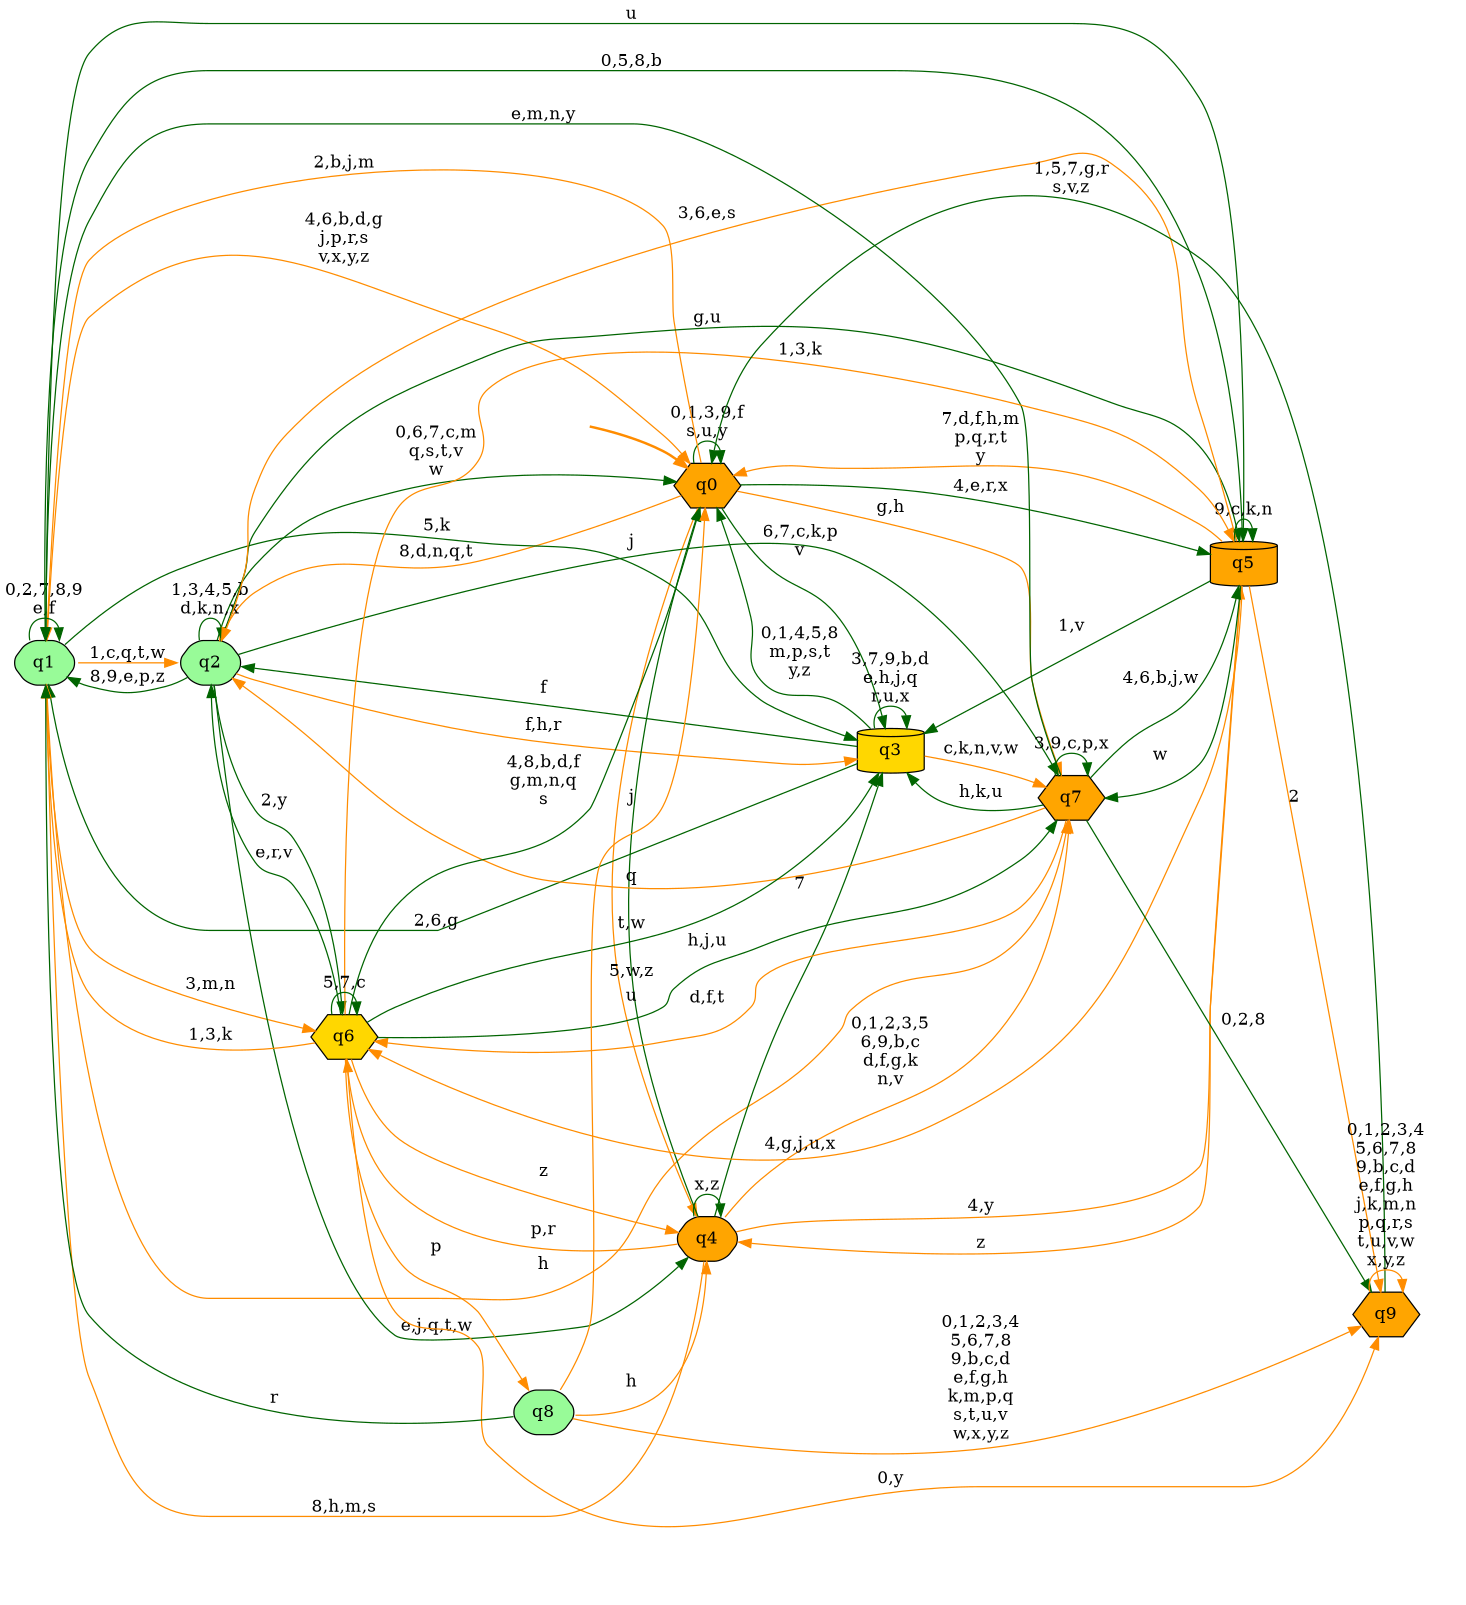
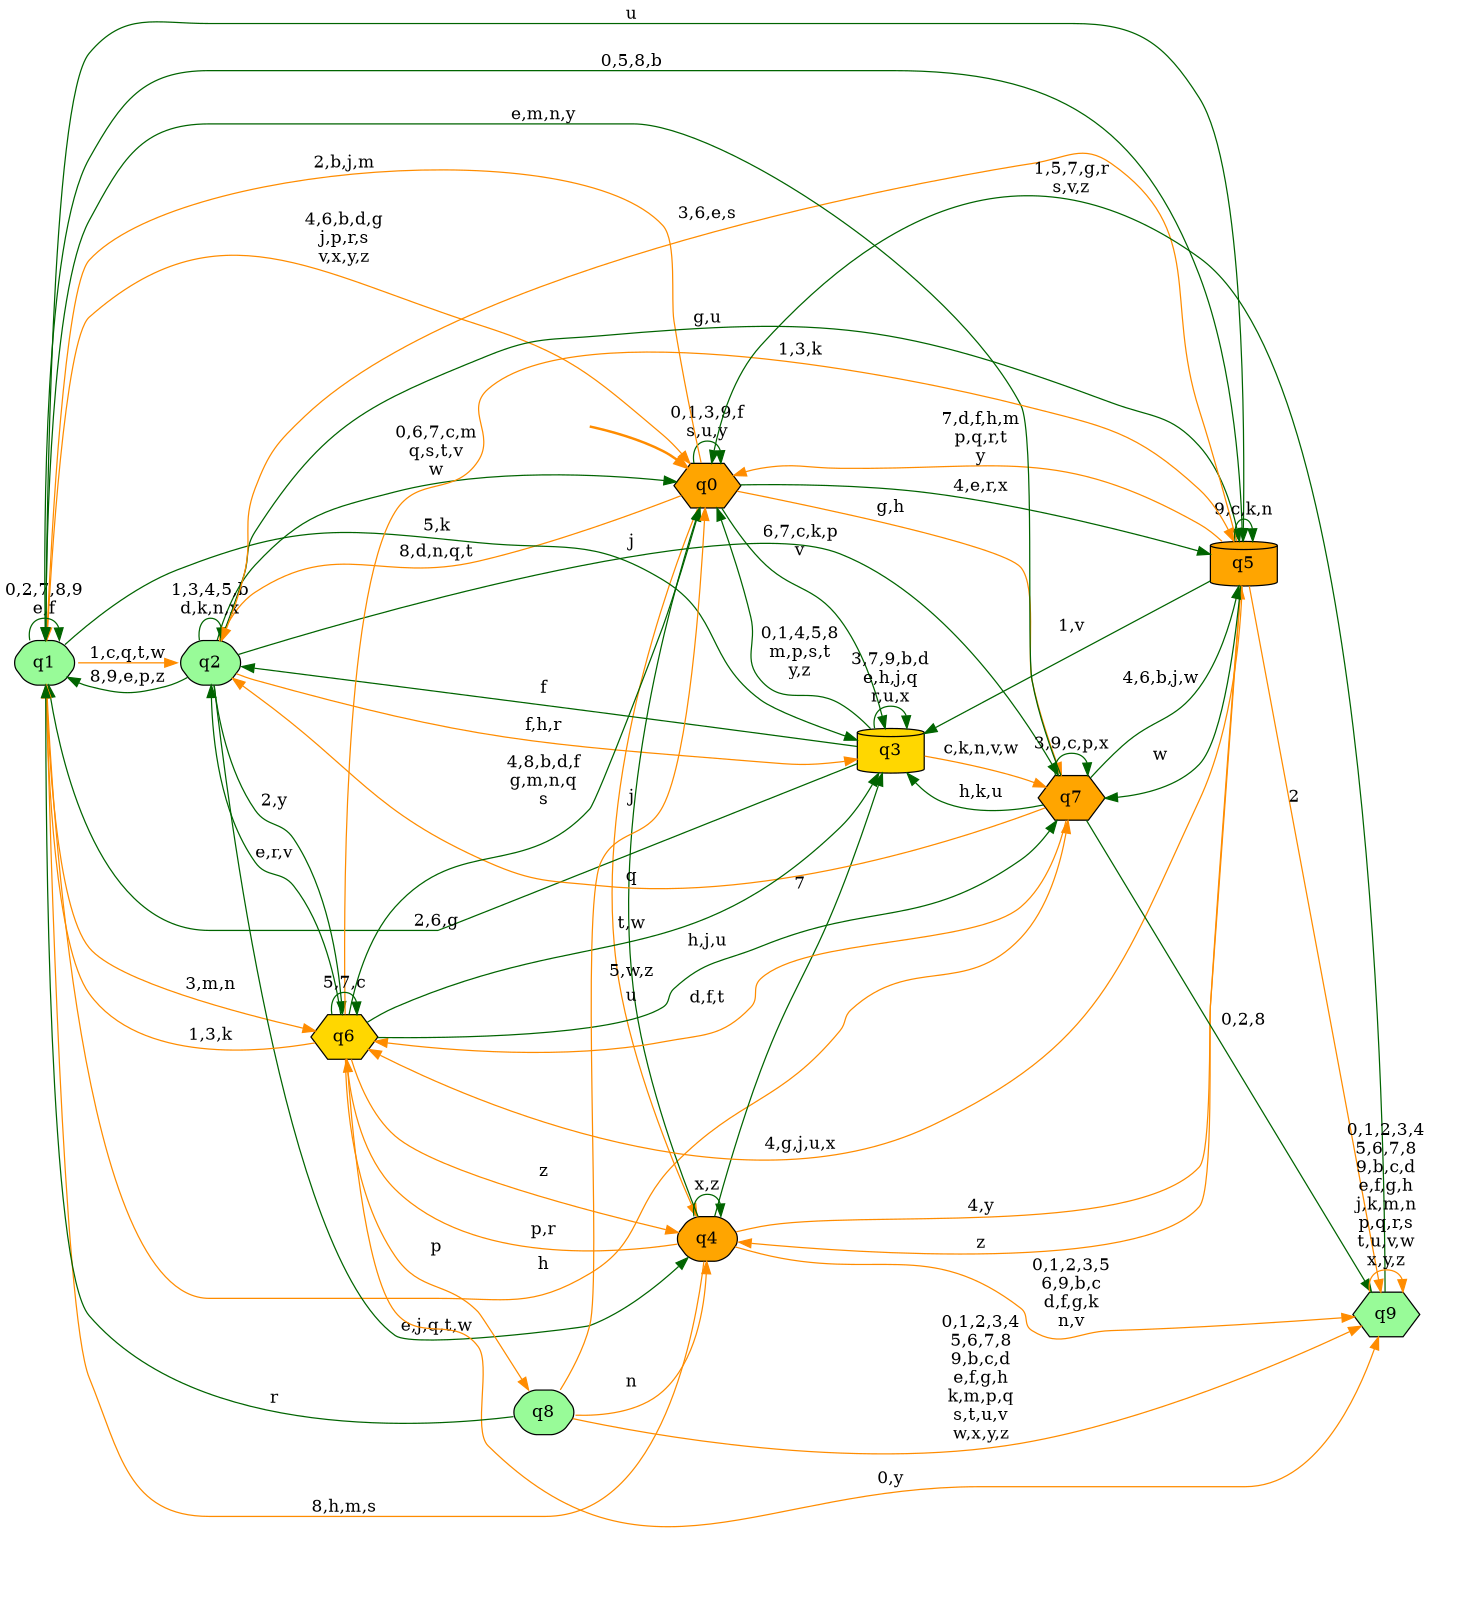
edge "q4" -> "q7": now "q4" -> "q9"
node "q9": fillcolor orange -> palegreen
edge "q8" -> "q4": label "h" -> "n"
